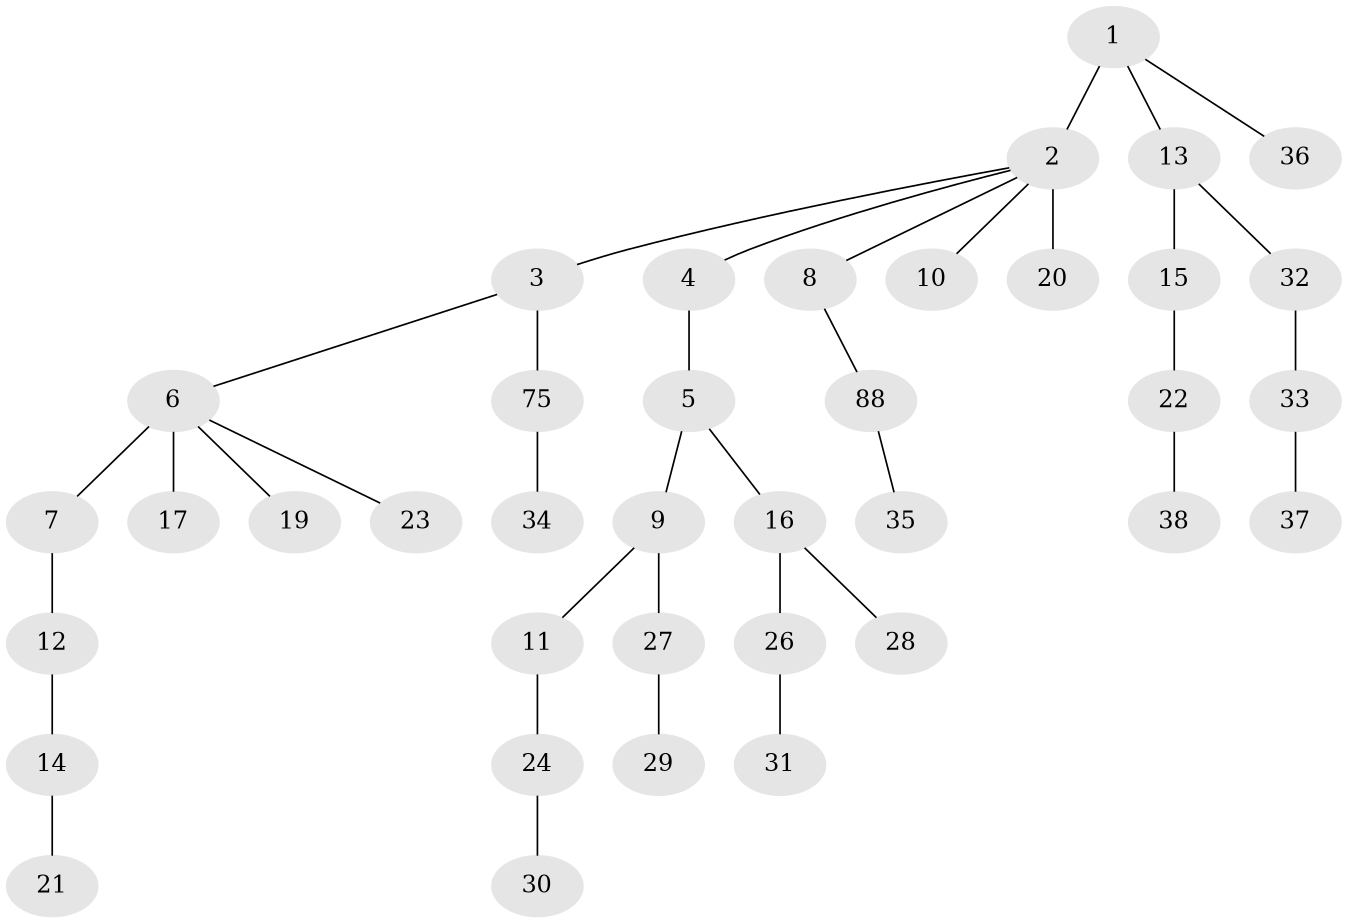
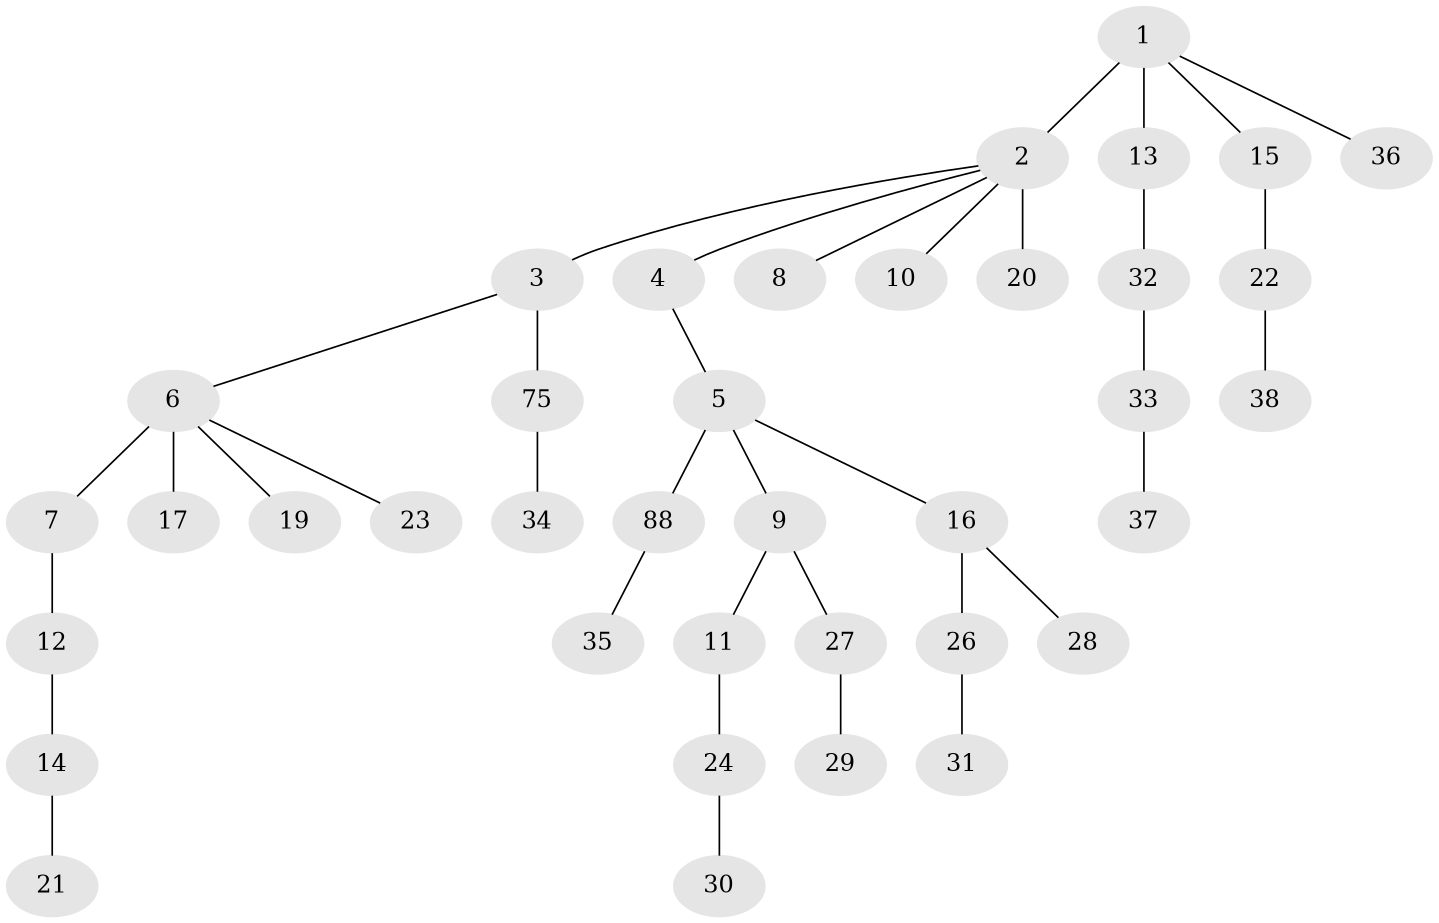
edge "13" -- "15": now "1" -- "15"
edge "8" -- "88": now "5" -- "88"
